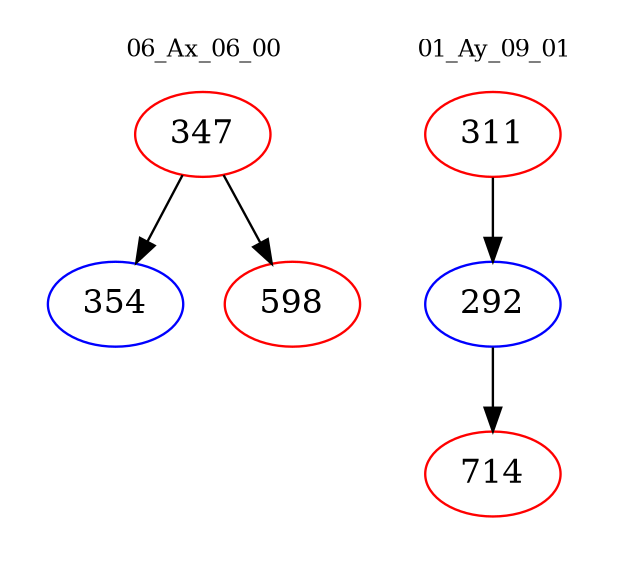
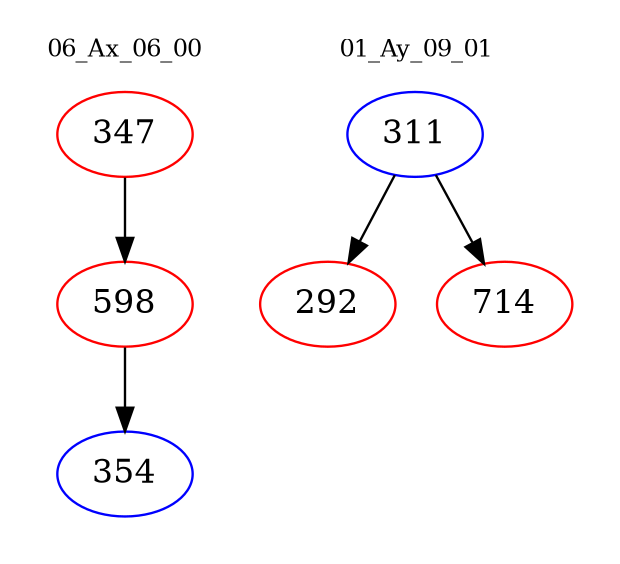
node "311": color red -> blue
edge "347" -> "354": now "598" -> "354"
node "292": color blue -> red
edge "292" -> "714": now "311" -> "714"
